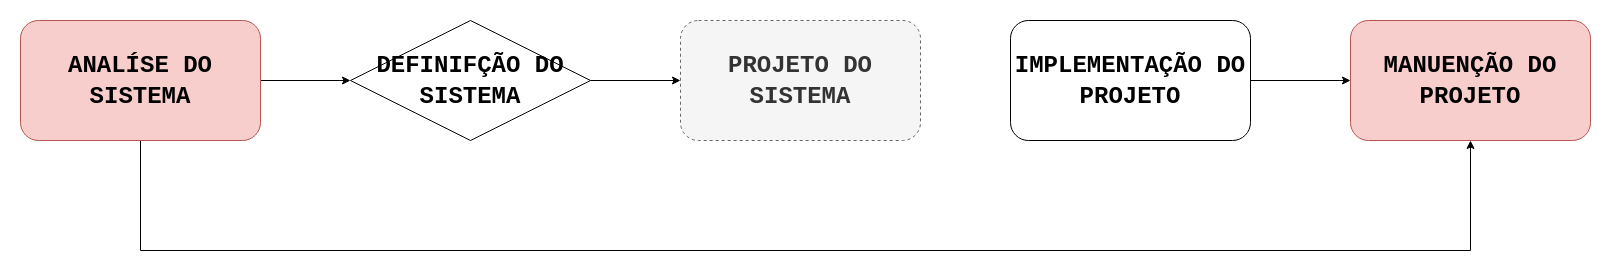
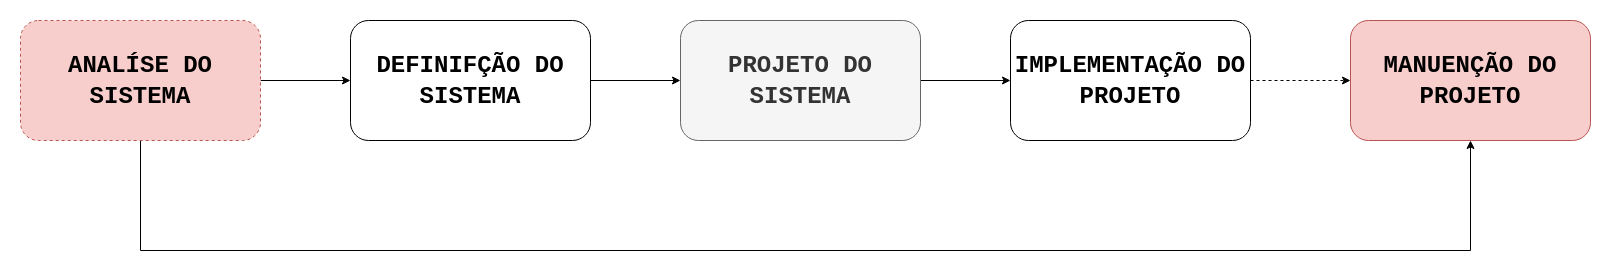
node "ANALÍSE DO SISTEMA": style solid -> dashed
node "DEFINIFÇÃO DO SISTEMA": shape diamond -> rounded rectangle
node "PROJETO DO SISTEMA": style dashed -> solid
edge "PROJETO DO SISTEMA" -> "IMPLEMENTAÇÃO DO PROJETO": added
edge "IMPLEMENTAÇÃO DO PROJETO" -> "MANUENÇÃO DO PROJETO": style solid -> dashed
